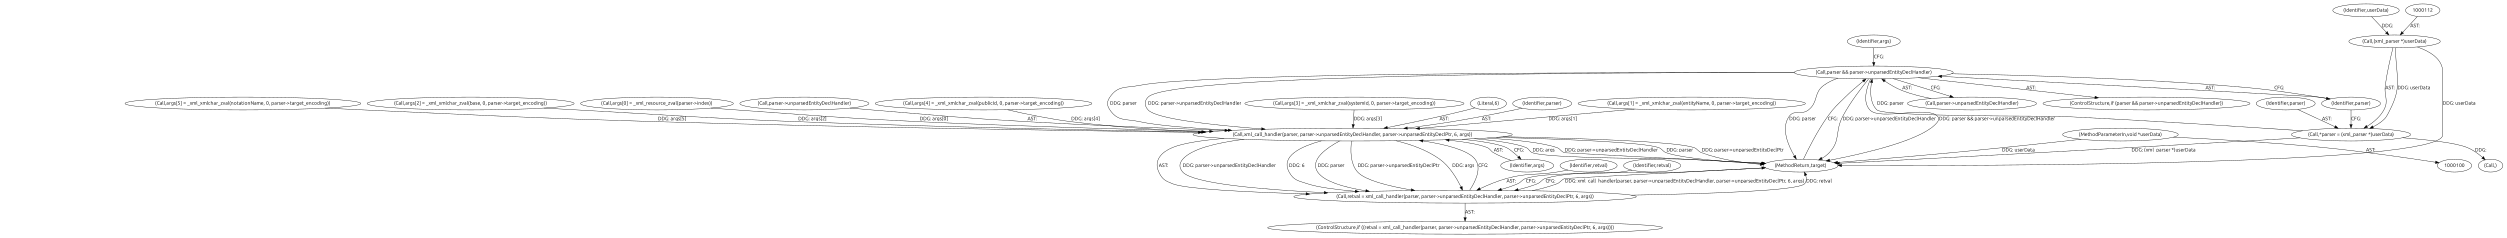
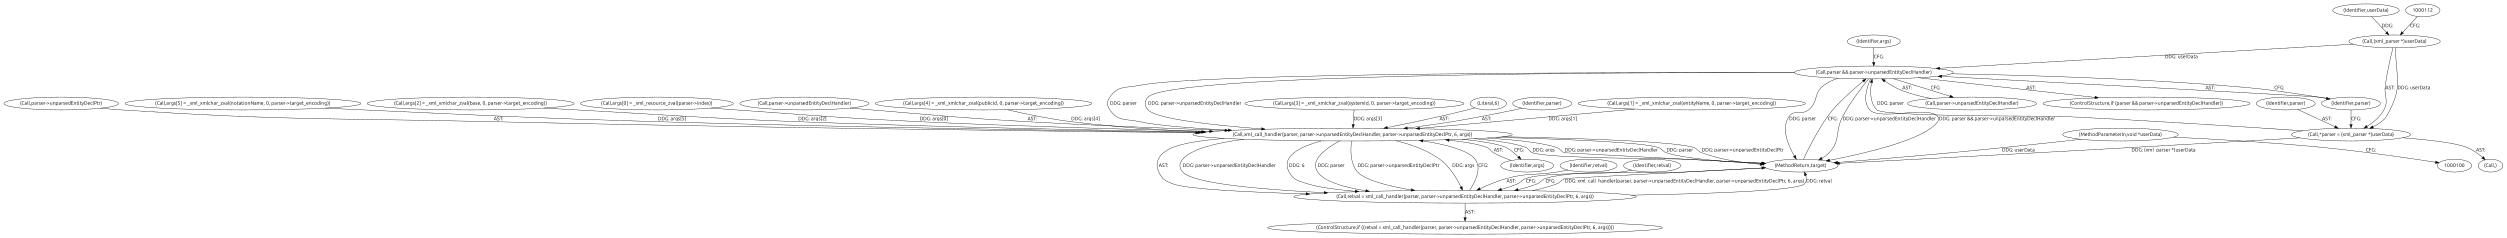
edge "1000112" -> "(Call,(xml_parser *)userData)": label "AST: " -> "CFG: "
node "(Call,parser->unparsedEntityDeclPtr)": added
edge "(MethodParameterIn,void *userData)" -> "1000100": label "AST: " -> "CFG: "
edge "(Call,*parser = (xml_parser *)userData)" -> "(Call,)": label "DDG: " -> "AST: "
edge "(Call,(xml_parser *)userData)" -> "(MethodReturn,target)": now "(Call,(xml_parser *)userData)" -> "(Call,parser && parser->unparsedEntityDeclHandler)"
